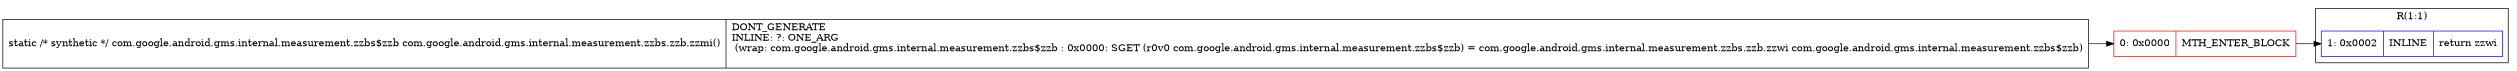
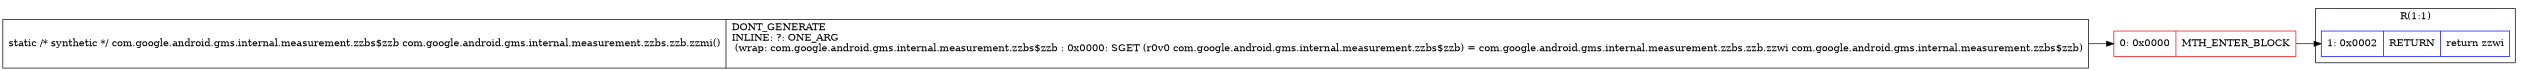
node "1: 0x0002": text "INLINE" -> "RETURN"
